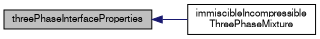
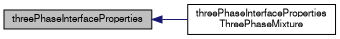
node "immiscibleIncompressible ThreePhaseMixture": label "immiscibleIncompressible ThreePhaseMixture" -> "threePhaseInterfaceProperties ThreePhaseMixture"
